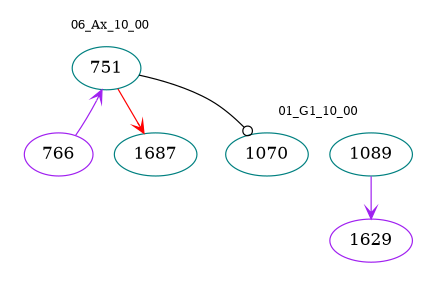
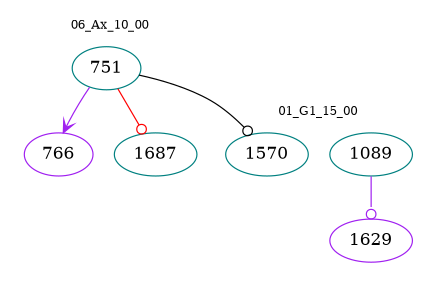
edge "751" -> "1687": arrowhead vee -> odot
cluster "01_G1_10_00": label "01_G1_10_00" -> "01_G1_15_00"
edge "766" -> "751": reversed
node "1070": label "1070" -> "1570"
edge "1089" -> "1629": arrowhead vee -> odot
